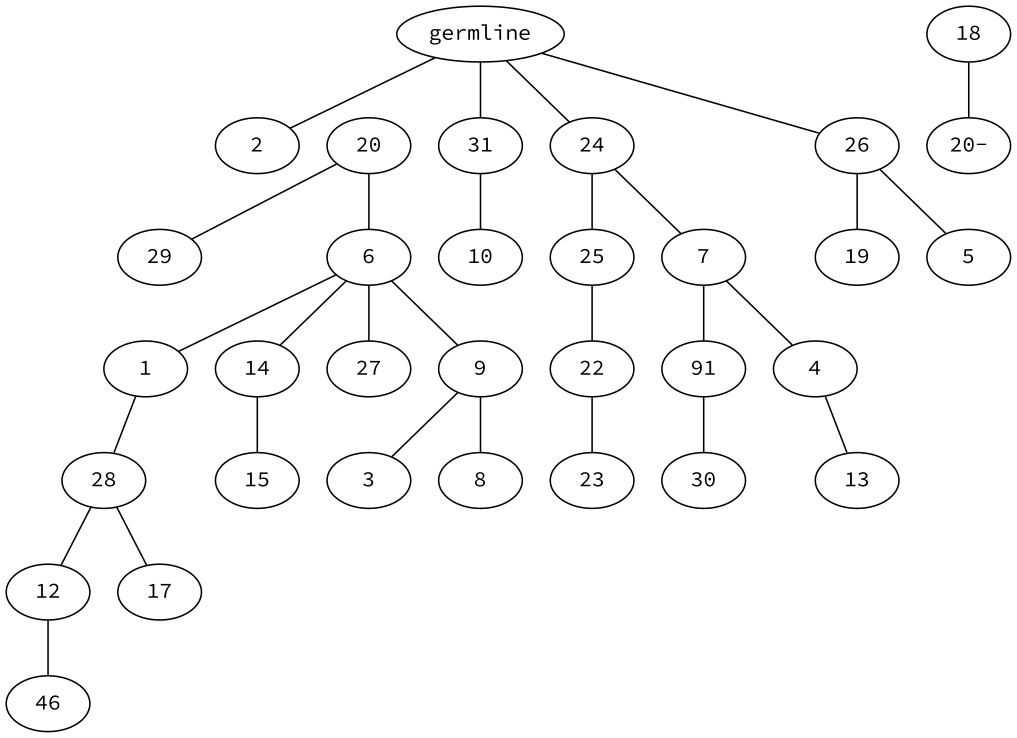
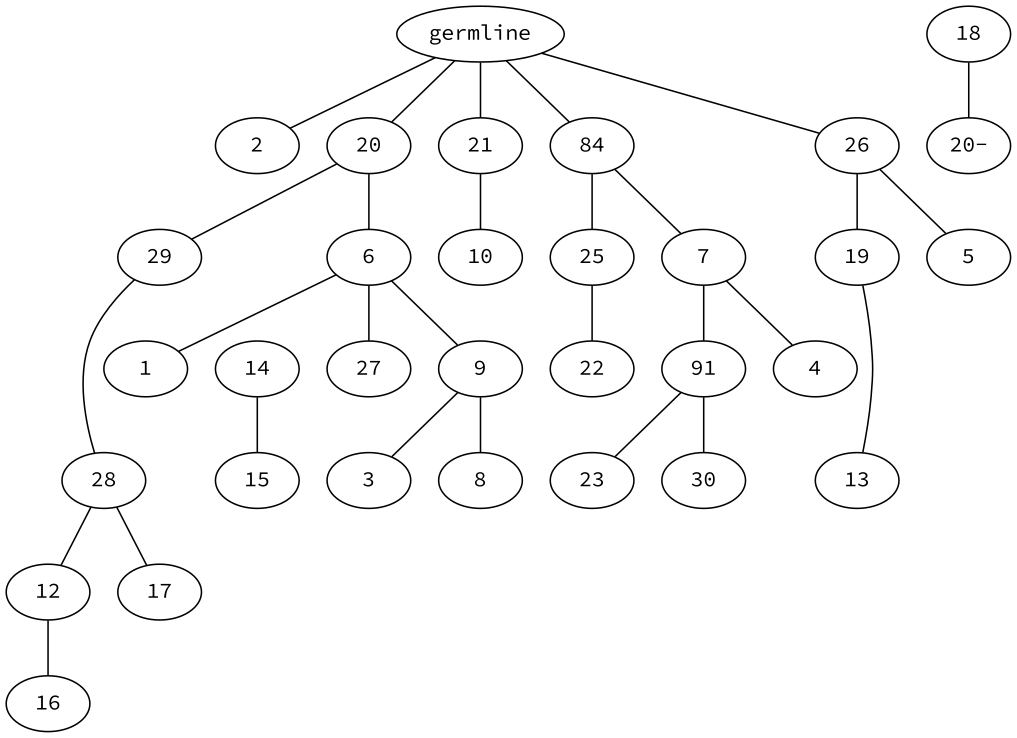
edge "germline" -- "20": added
node "31": label "31" -> "21"
node "24": label "24" -> "84"
edge "6" -- "14": removed
edge "1" -- "28": now "29" -- "28"
edge "4" -- "13": now "19" -- "13"
edge "22" -- "23": now "91" -- "23"
node "46": label "46" -> "16"
